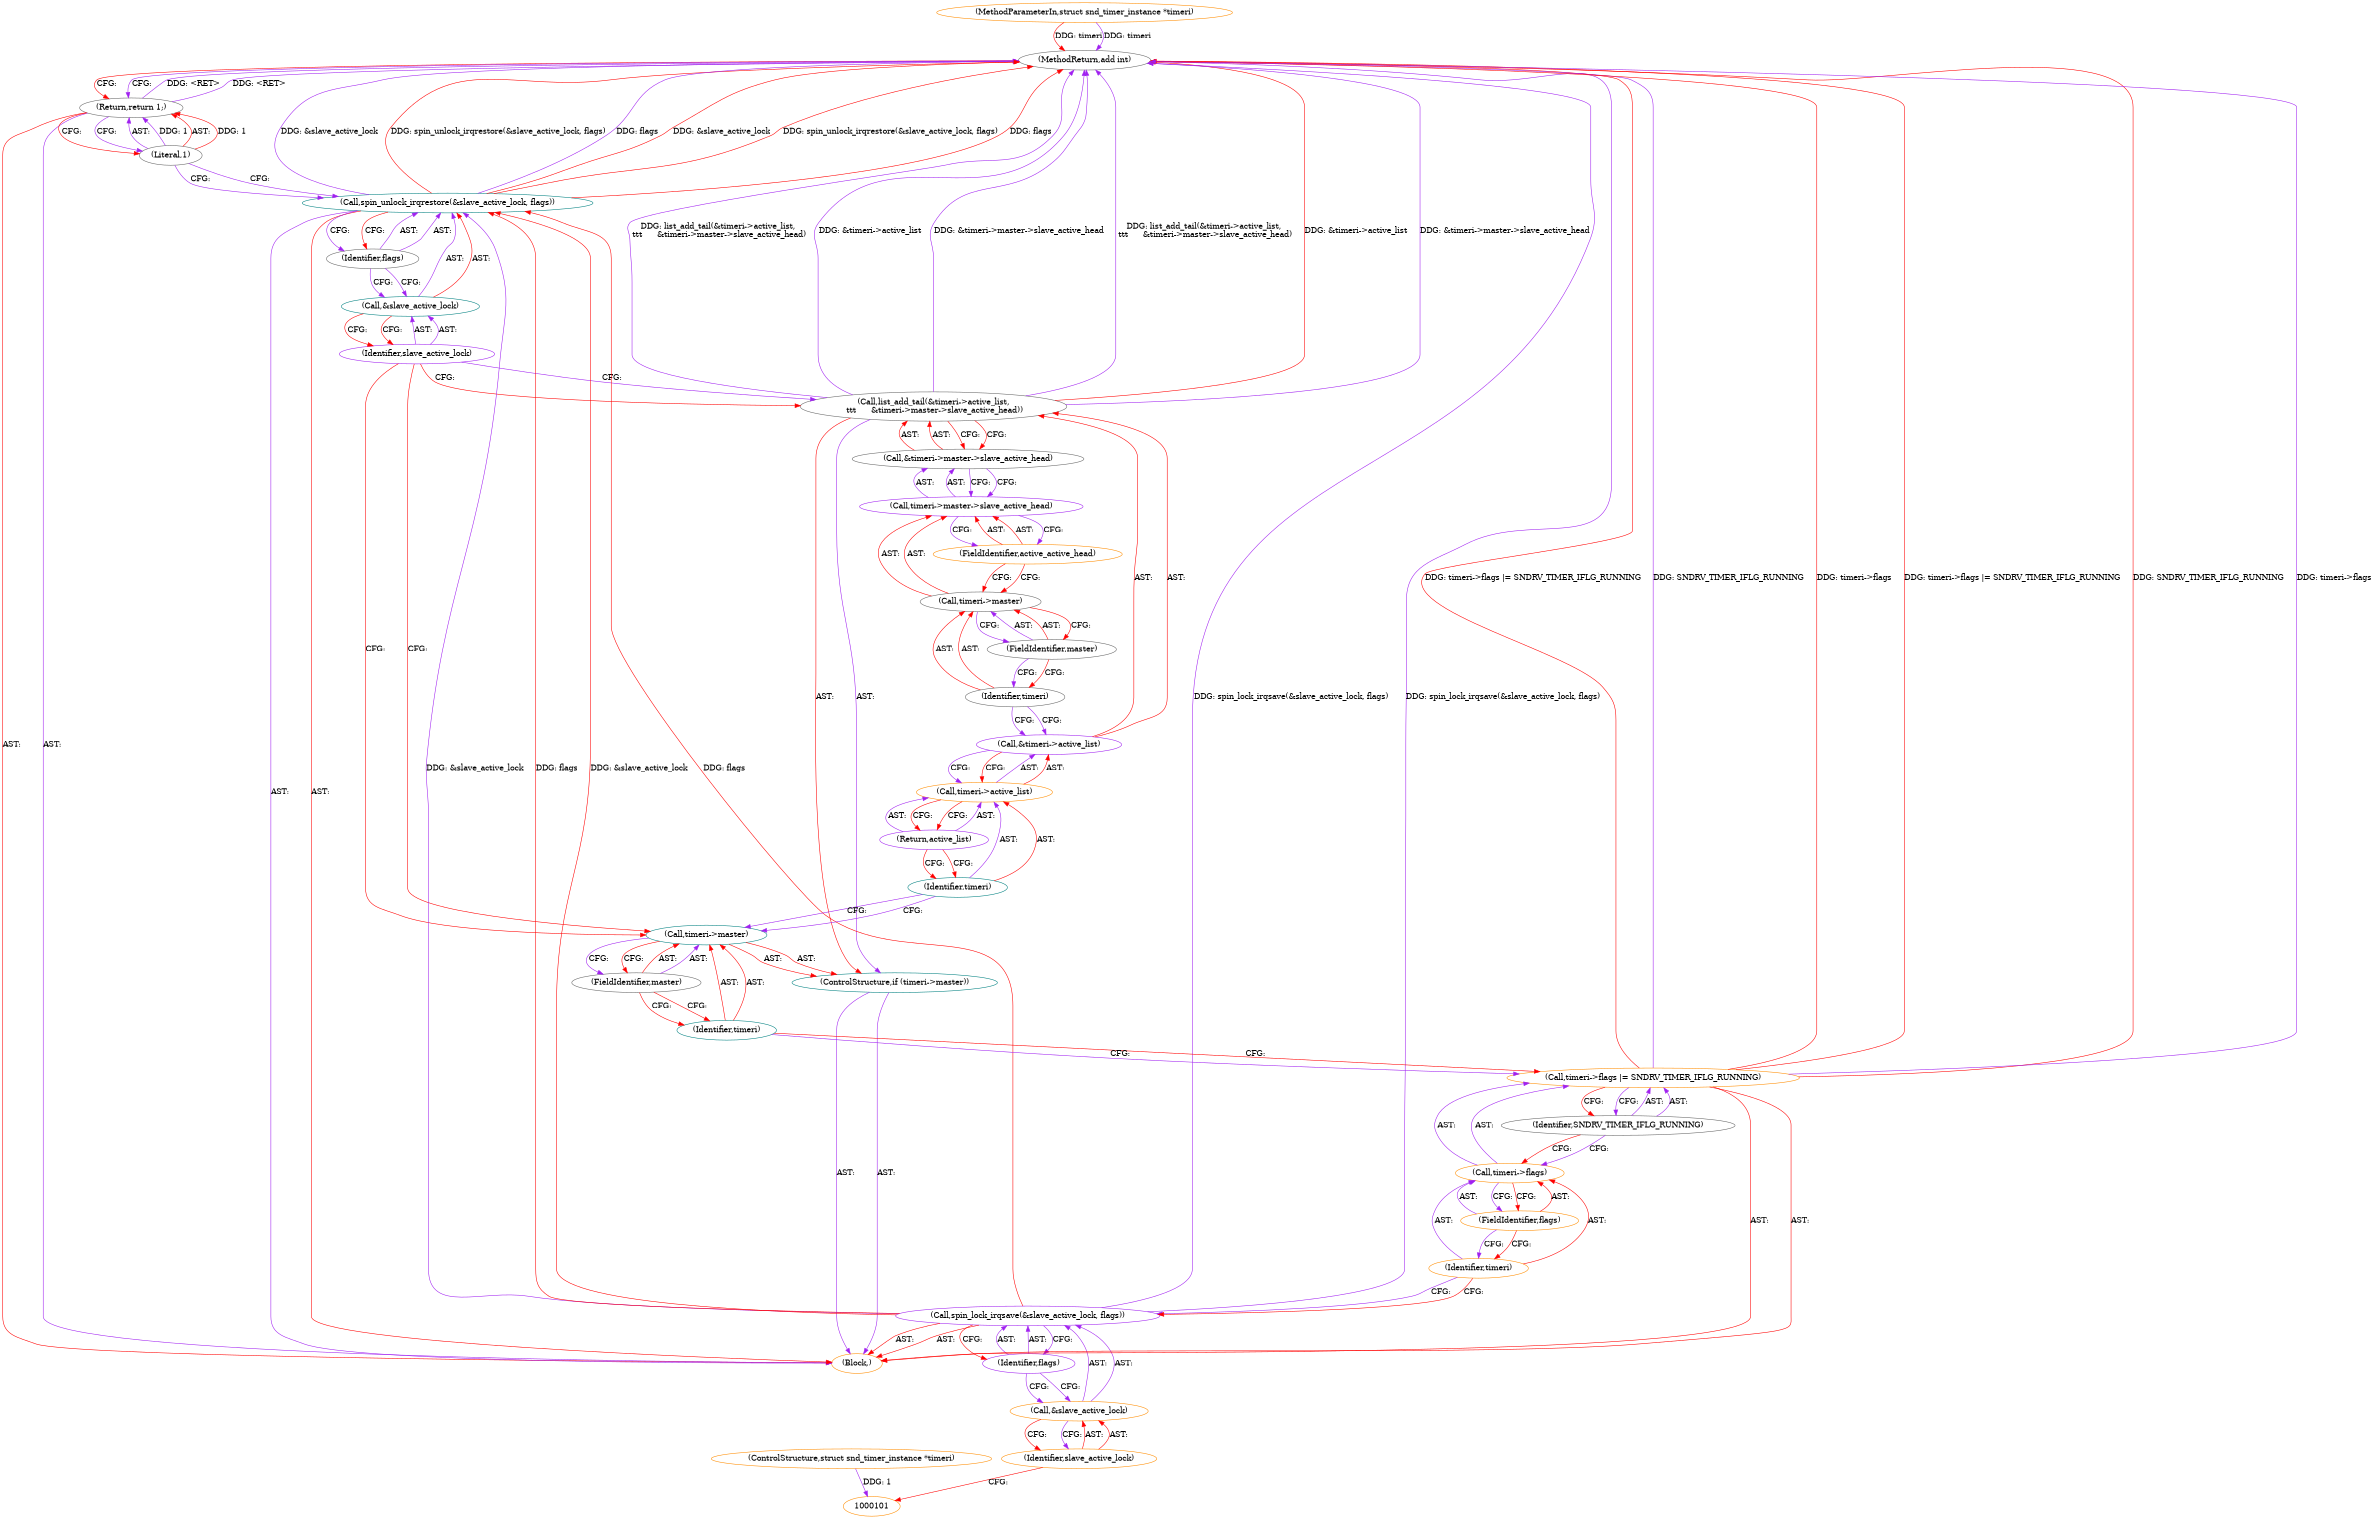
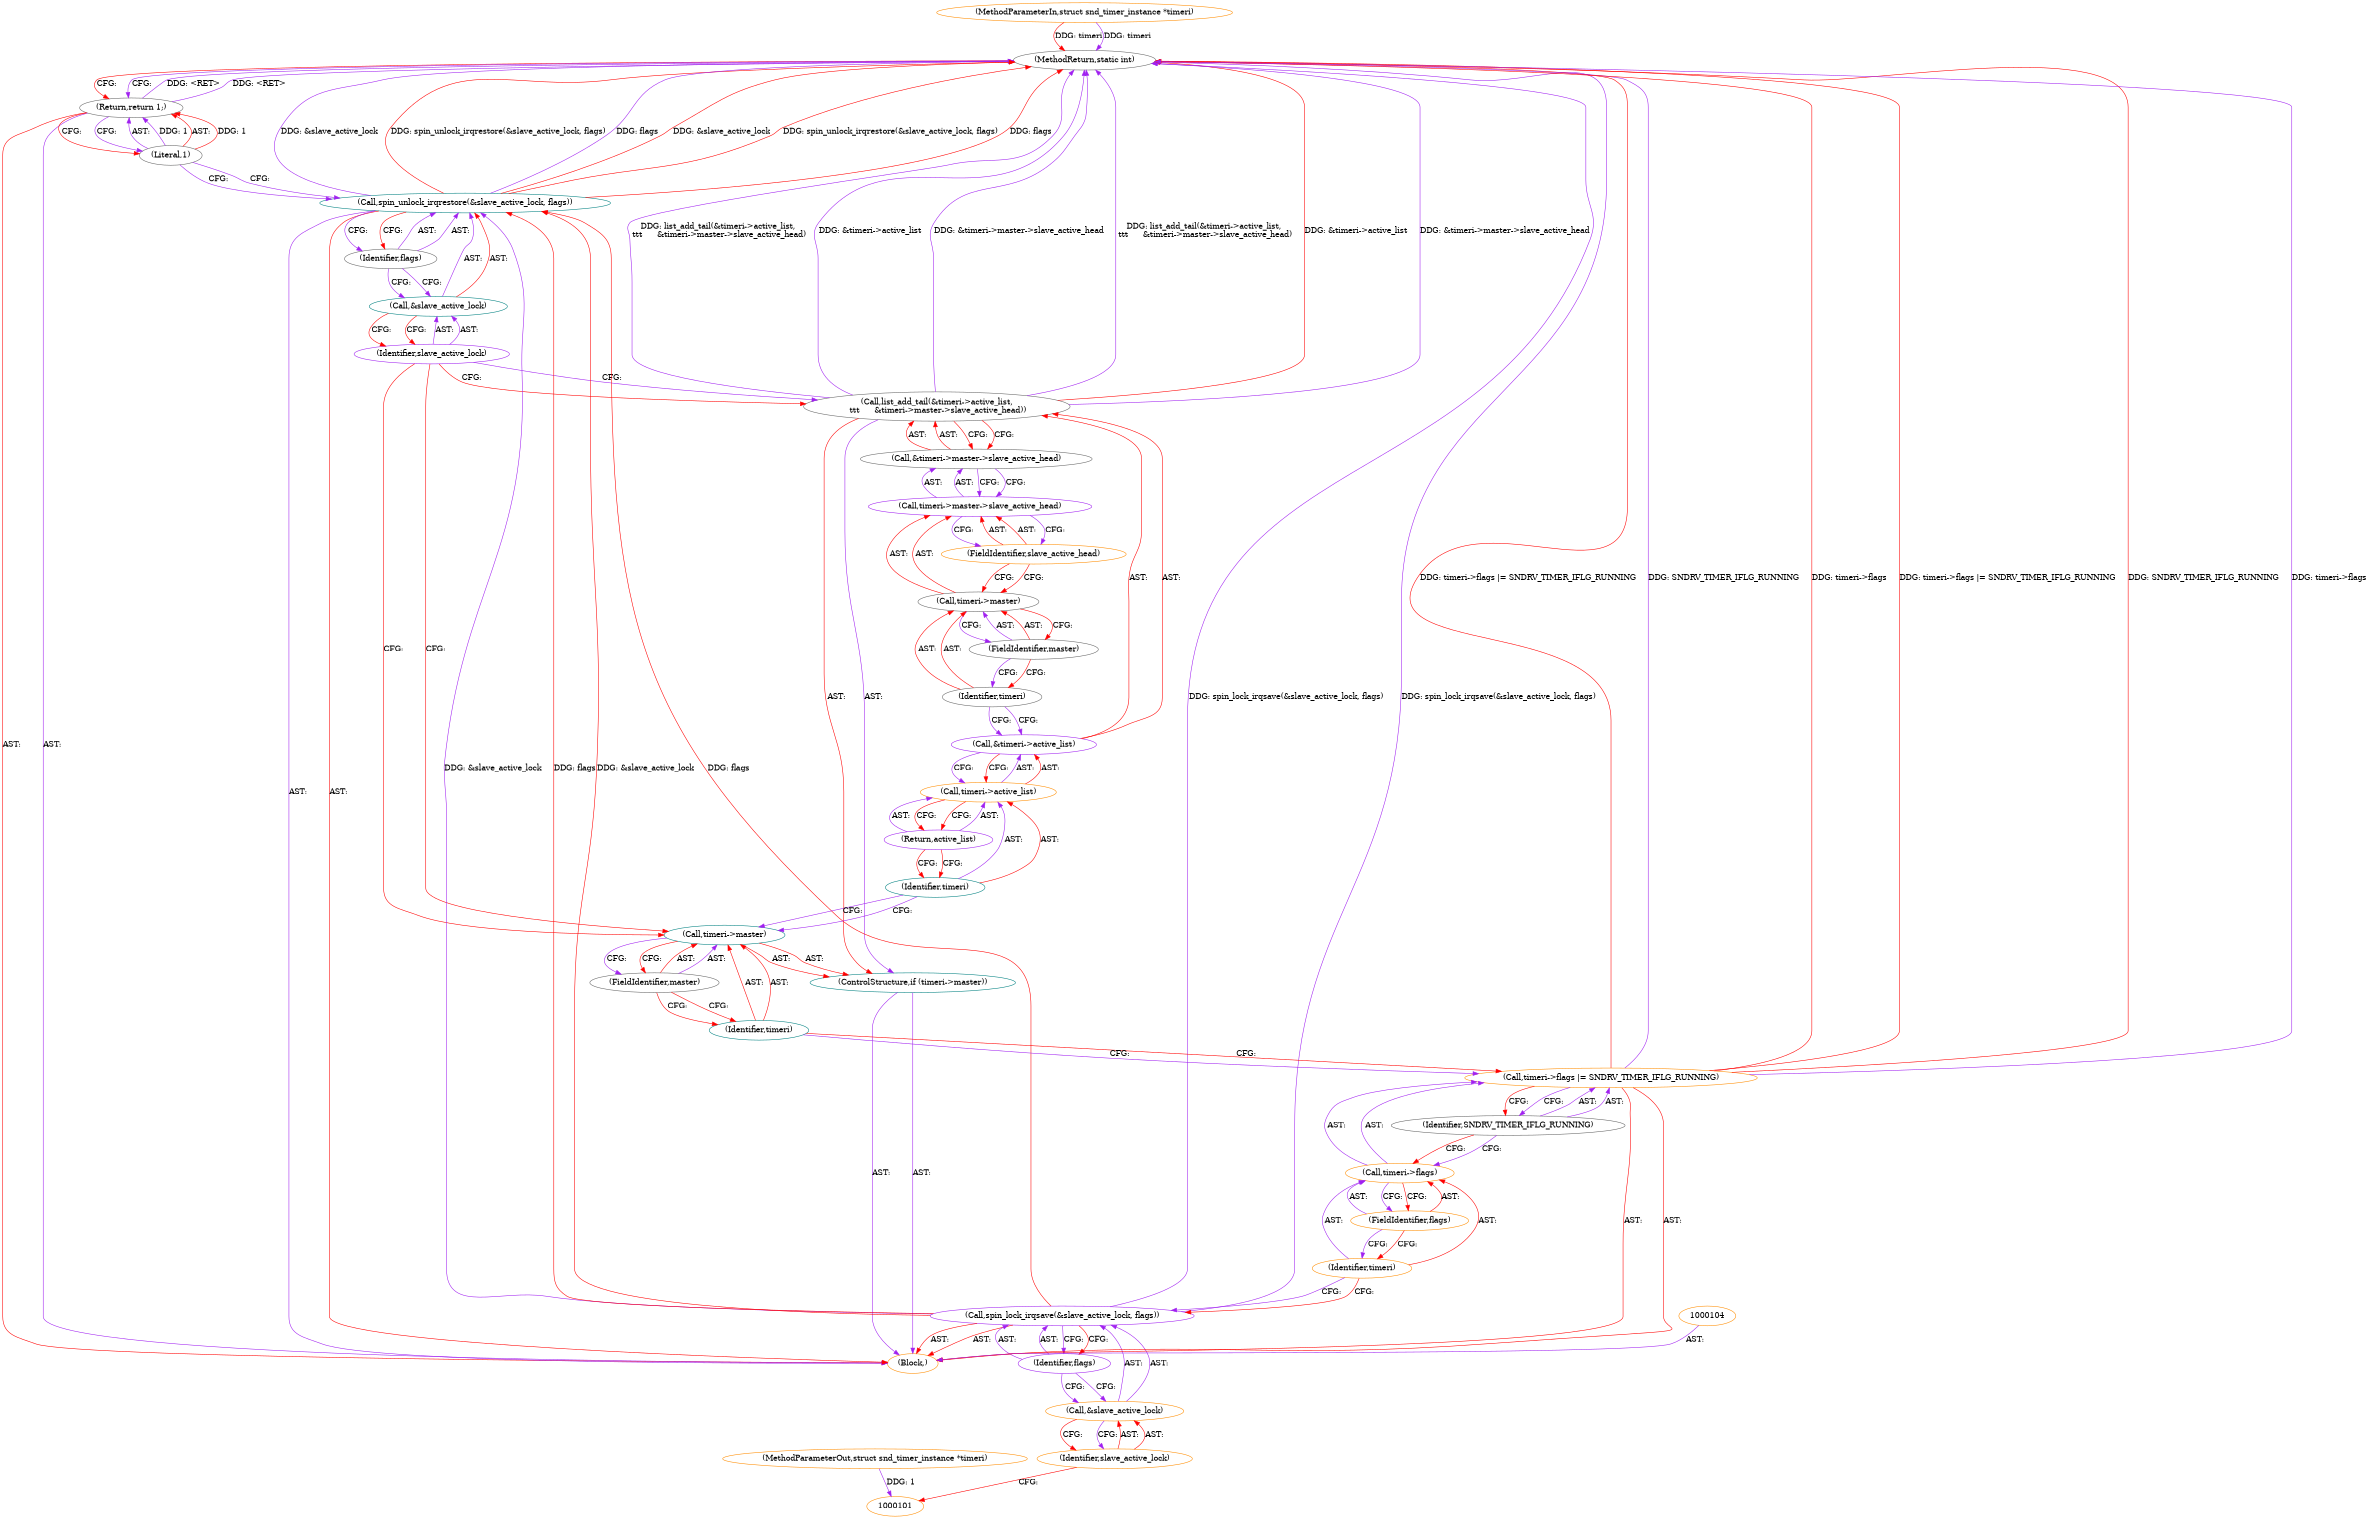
node "(MethodReturn,add int)": label "(MethodReturn,add int)" -> "(MethodReturn,static int)"
node "(FieldIdentifier,active_active_head)": label "(FieldIdentifier,active_active_head)" -> "(FieldIdentifier,slave_active_head)"
node "1000104": added
node "(ControlStructure,struct snd_timer_instance *timeri)": label "(ControlStructure,struct snd_timer_instance *timeri)" -> "(MethodParameterOut,struct snd_timer_instance *timeri)"
